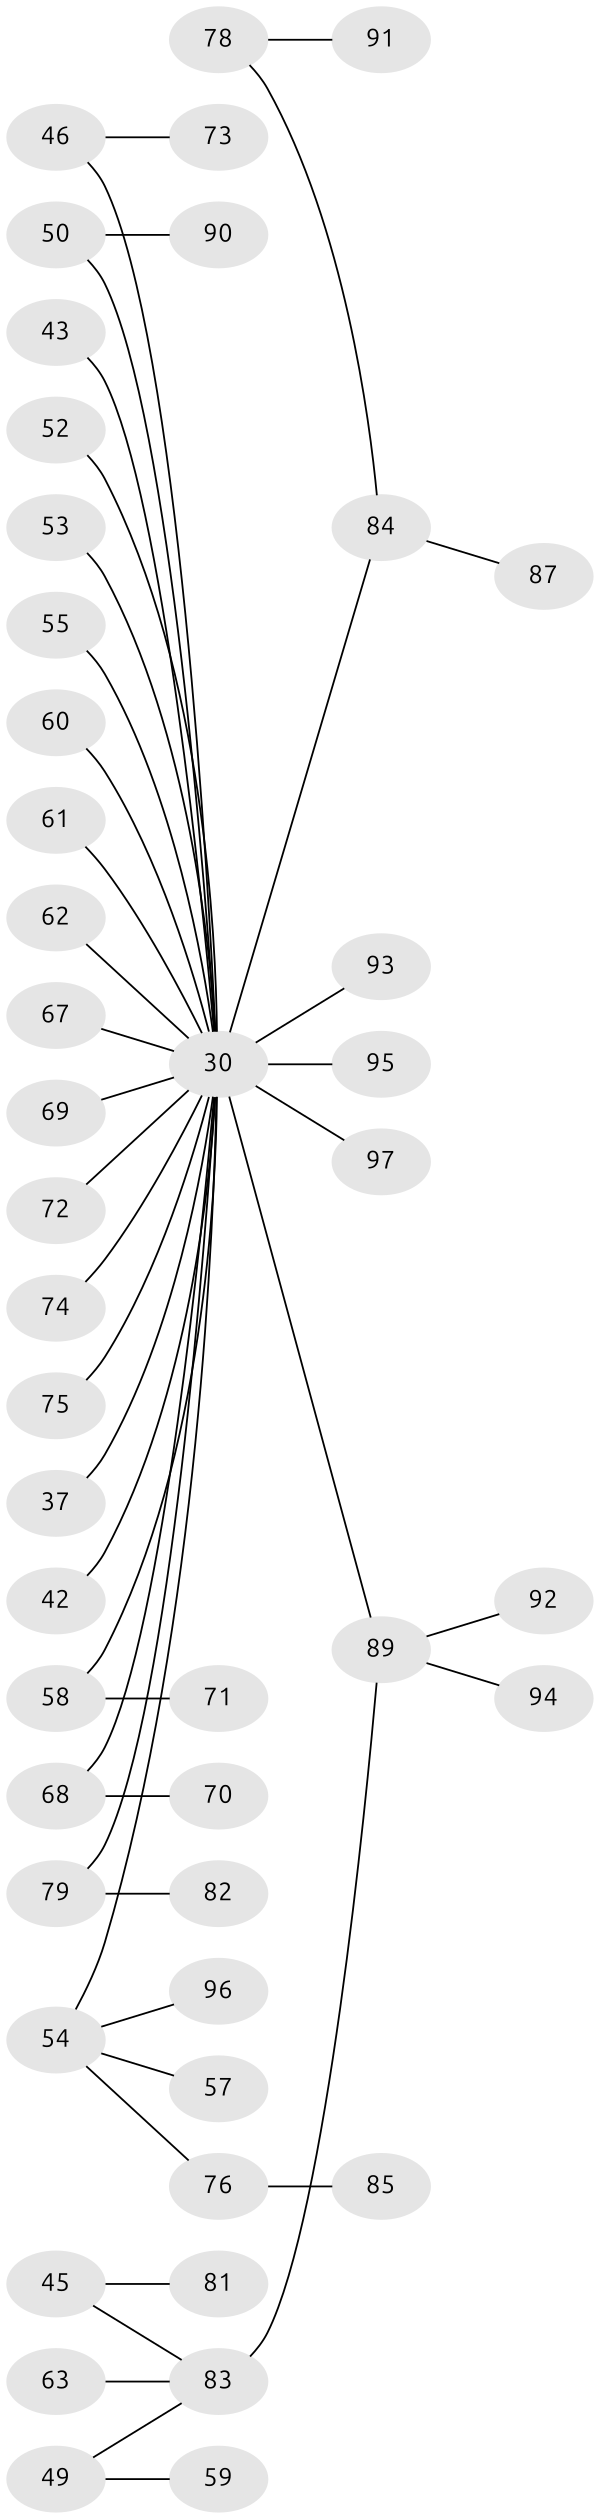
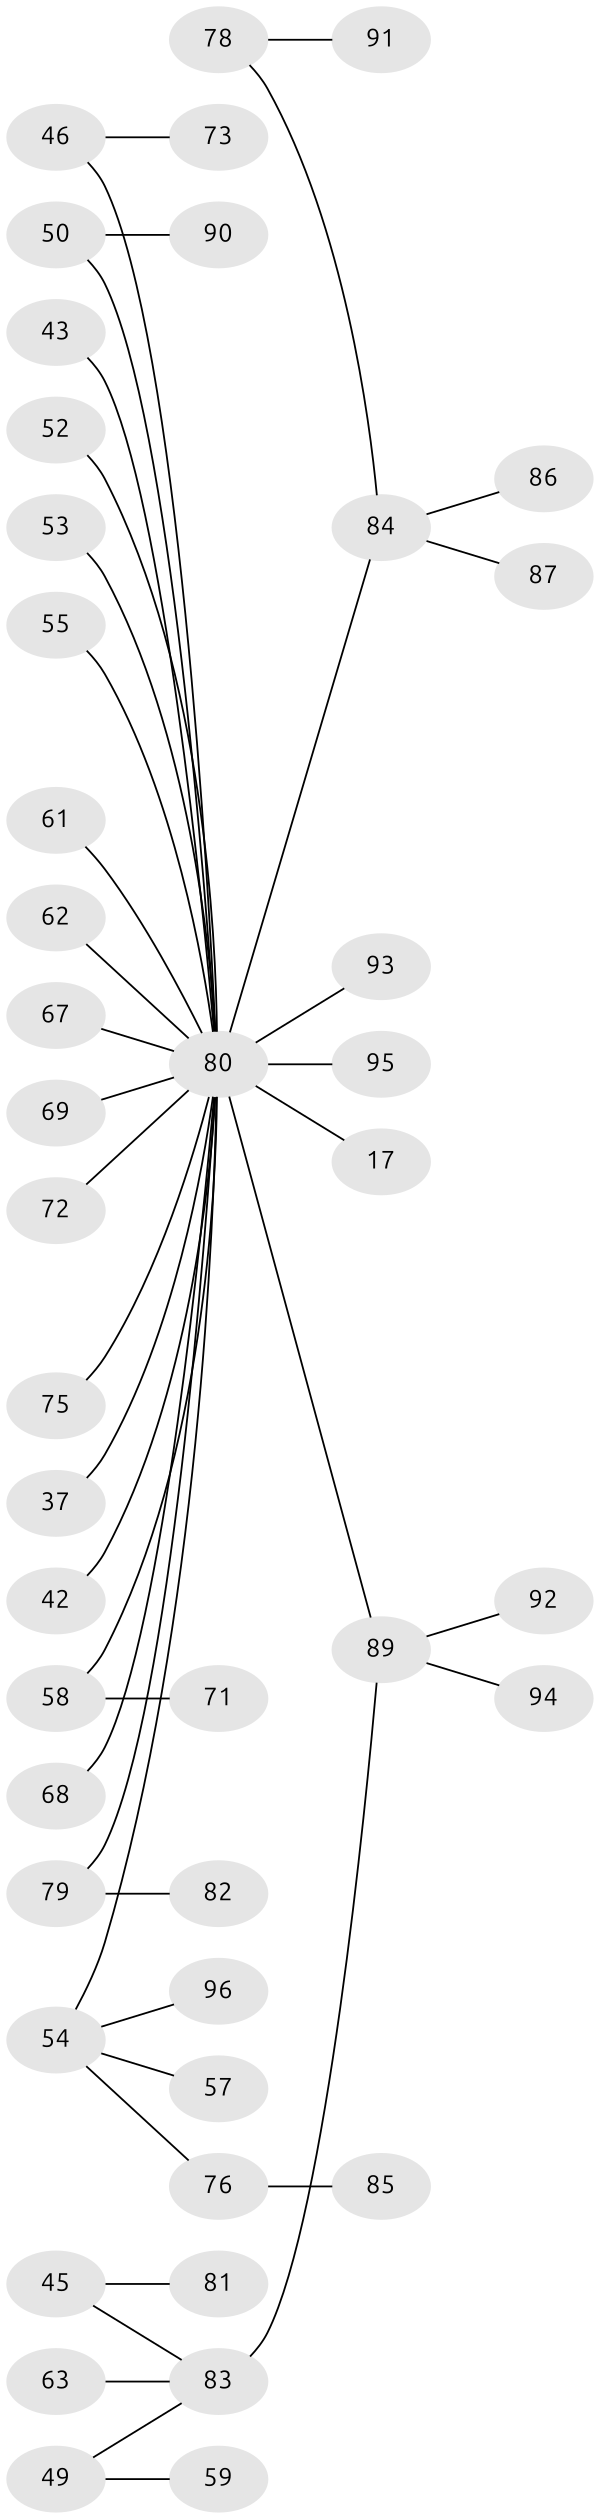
node "86": added
node "60": removed
node "30": label "30" -> "80"
node "97": label "97" -> "17"
node "74": removed
node "70": removed
